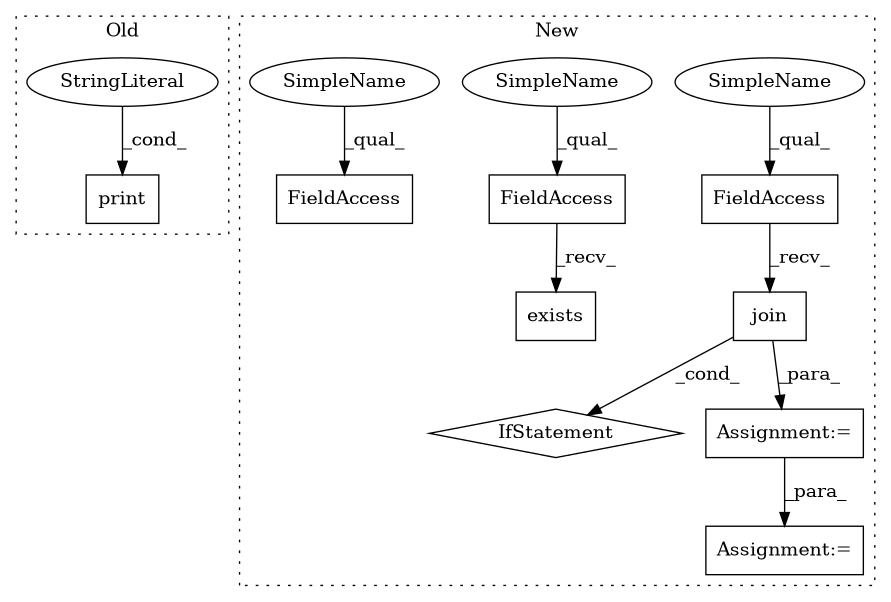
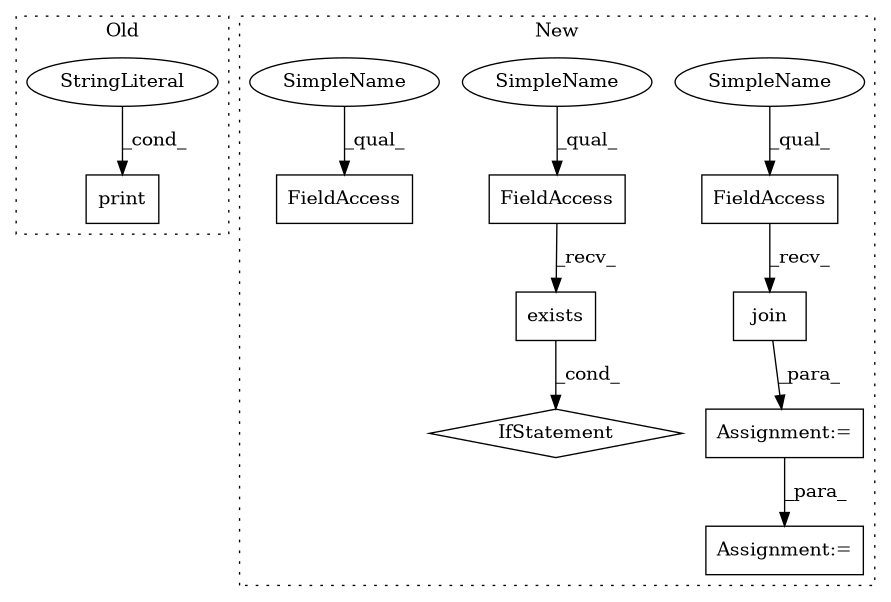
edge "join" -> "IfStatement": now "exists" -> "IfStatement"
